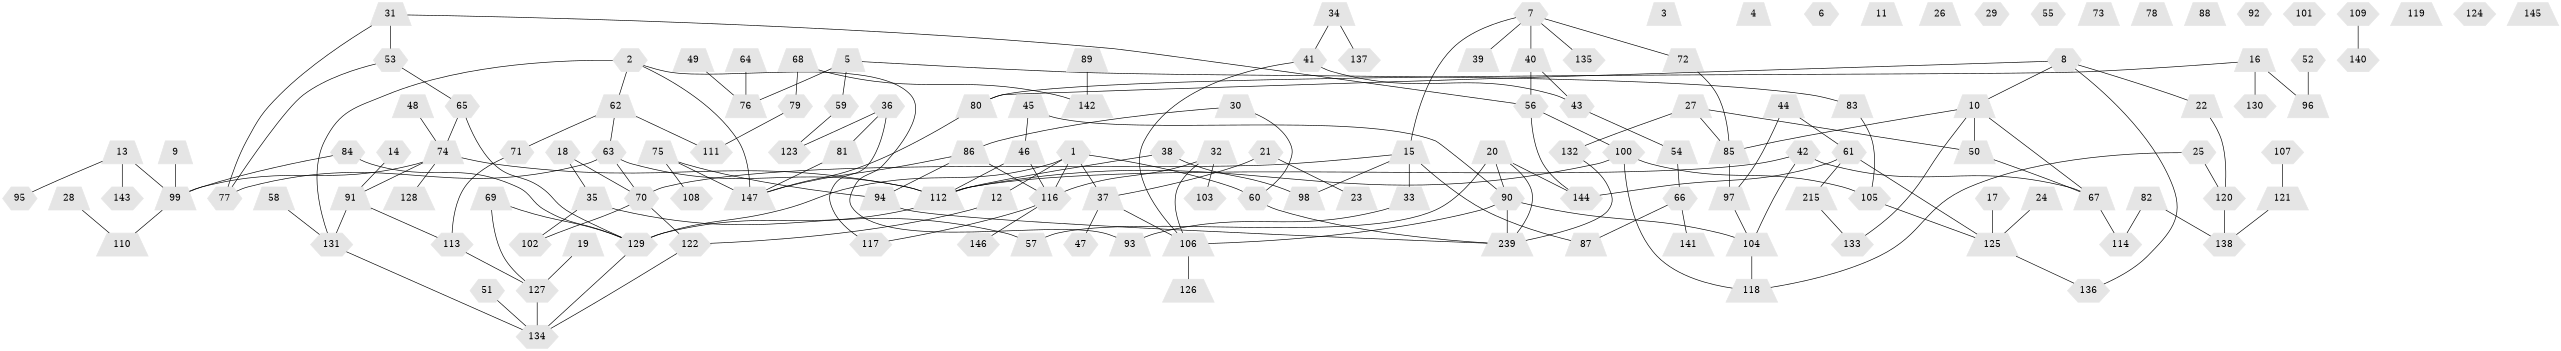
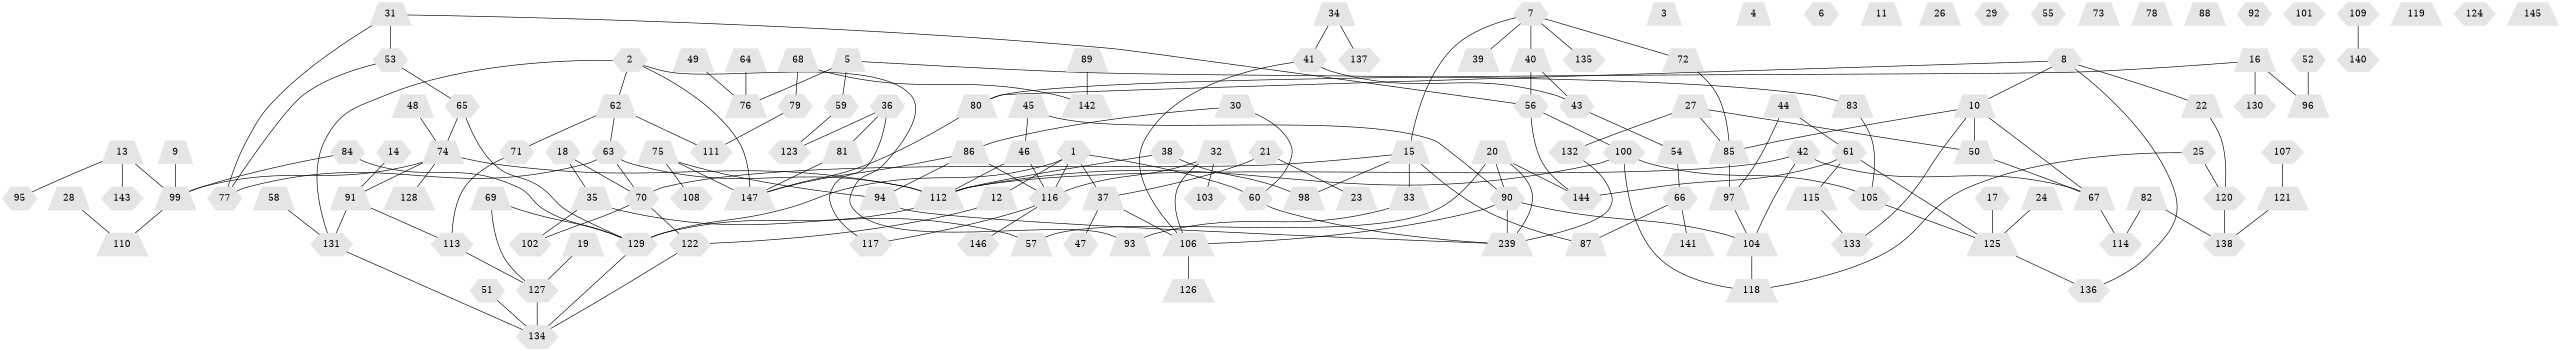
node "215": label "215" -> "115"
